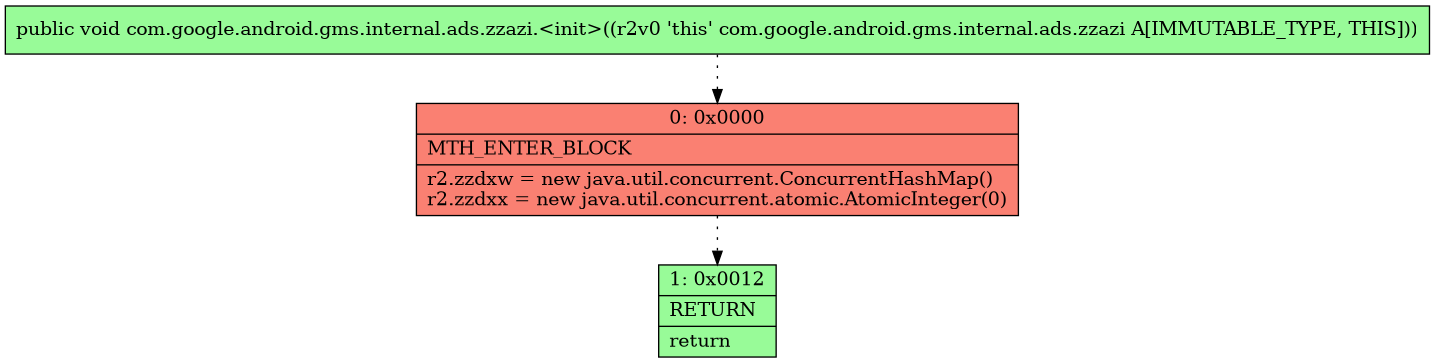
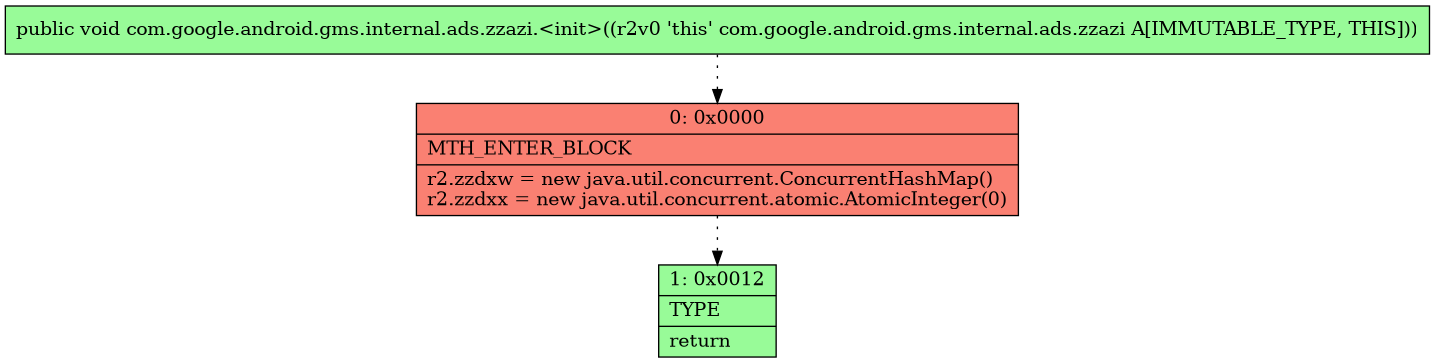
node "1: 0x0012": text "RETURN" -> "TYPE"
